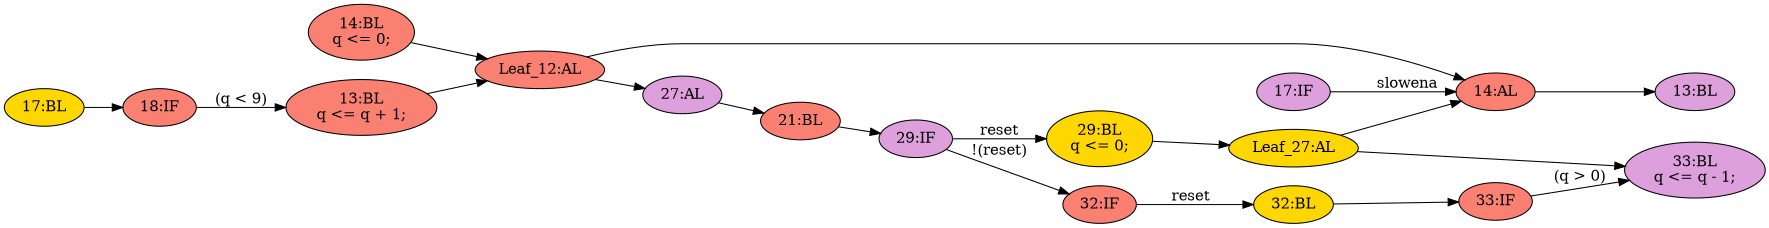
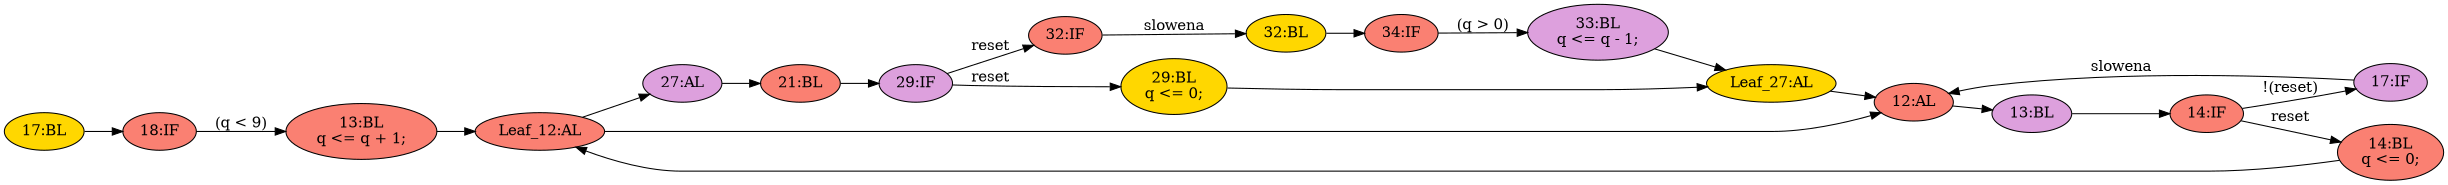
node "14:AL": label "14:AL" -> "12:AL"
node "14:IF": added
edge "29:IF" -> "32:IF": label "!(reset)" -> "reset"
edge "Leaf_27:AL" -> "33:BL q <= q - 1;": reversed
edge "32:IF" -> "32:BL": label "reset" -> "slowena"
node "33:IF": label "33:IF" -> "34:IF"
